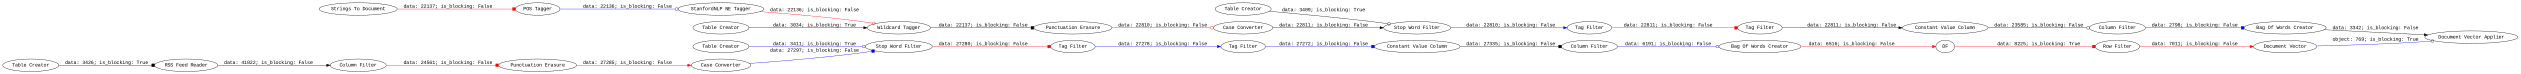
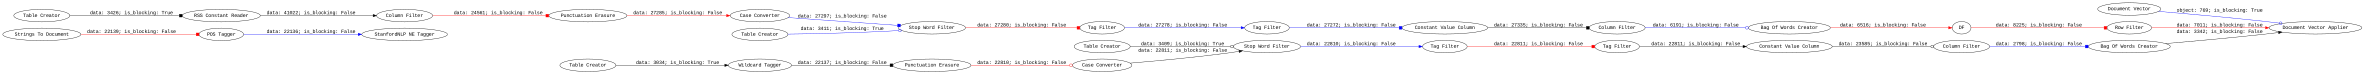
edge "Strings To Document" -> "POS Tagger": label "data: 22137; is_blocking: False" -> "data: 22139; is_blocking: False"
edge "POS Tagger" -> "StanfordNLP NE Tagger": arrowhead odot -> normal
edge "StanfordNLP NE Tagger" -> "Wildcard Tagger": removed, label "data: 22136; is_blocking: False"
edge "DF" -> "Row Filter": label "data: 8225; is_blocking: True" -> "data: 8225; is_blocking: False"
edge "Row Filter" -> "Document Vector": now "Row Filter" -> "Document Vector Applier"
node "RSS Feed Reader": label "RSS Feed Reader" -> "RSS Constant Reader"
